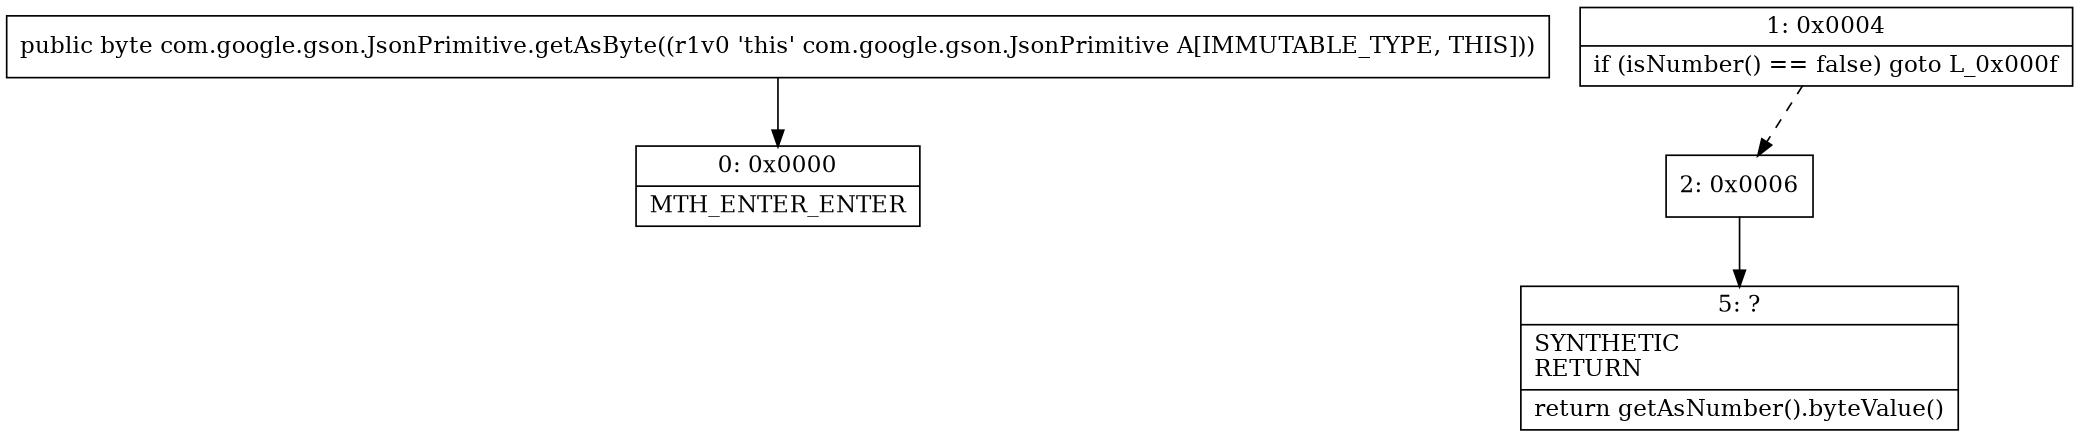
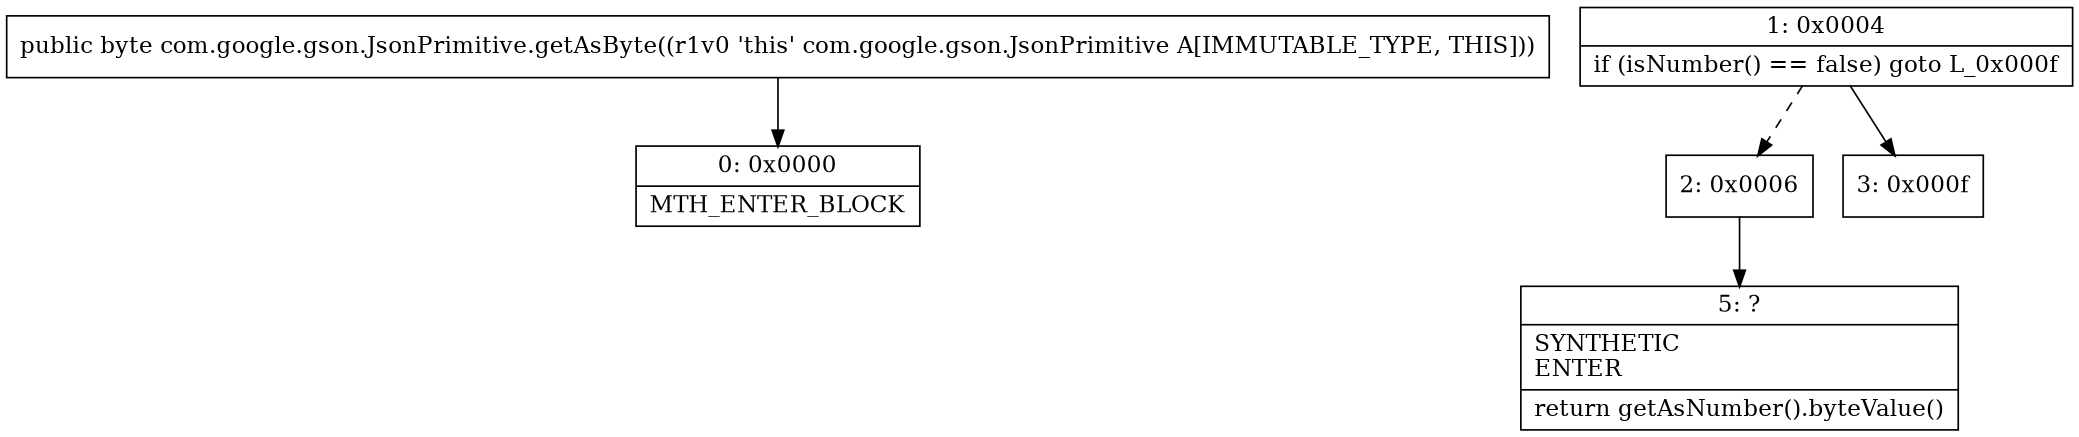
node "3: 0x000f": added
node "0: 0x0000": text "MTH_ENTER_ENTER" -> "MTH_ENTER_BLOCK"
node "5: ?": text "RETURN" -> "ENTER"
